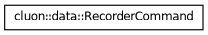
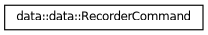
node "cluon::data::RecorderCommand": label "cluon::data::RecorderCommand" -> "data::data::RecorderCommand"
